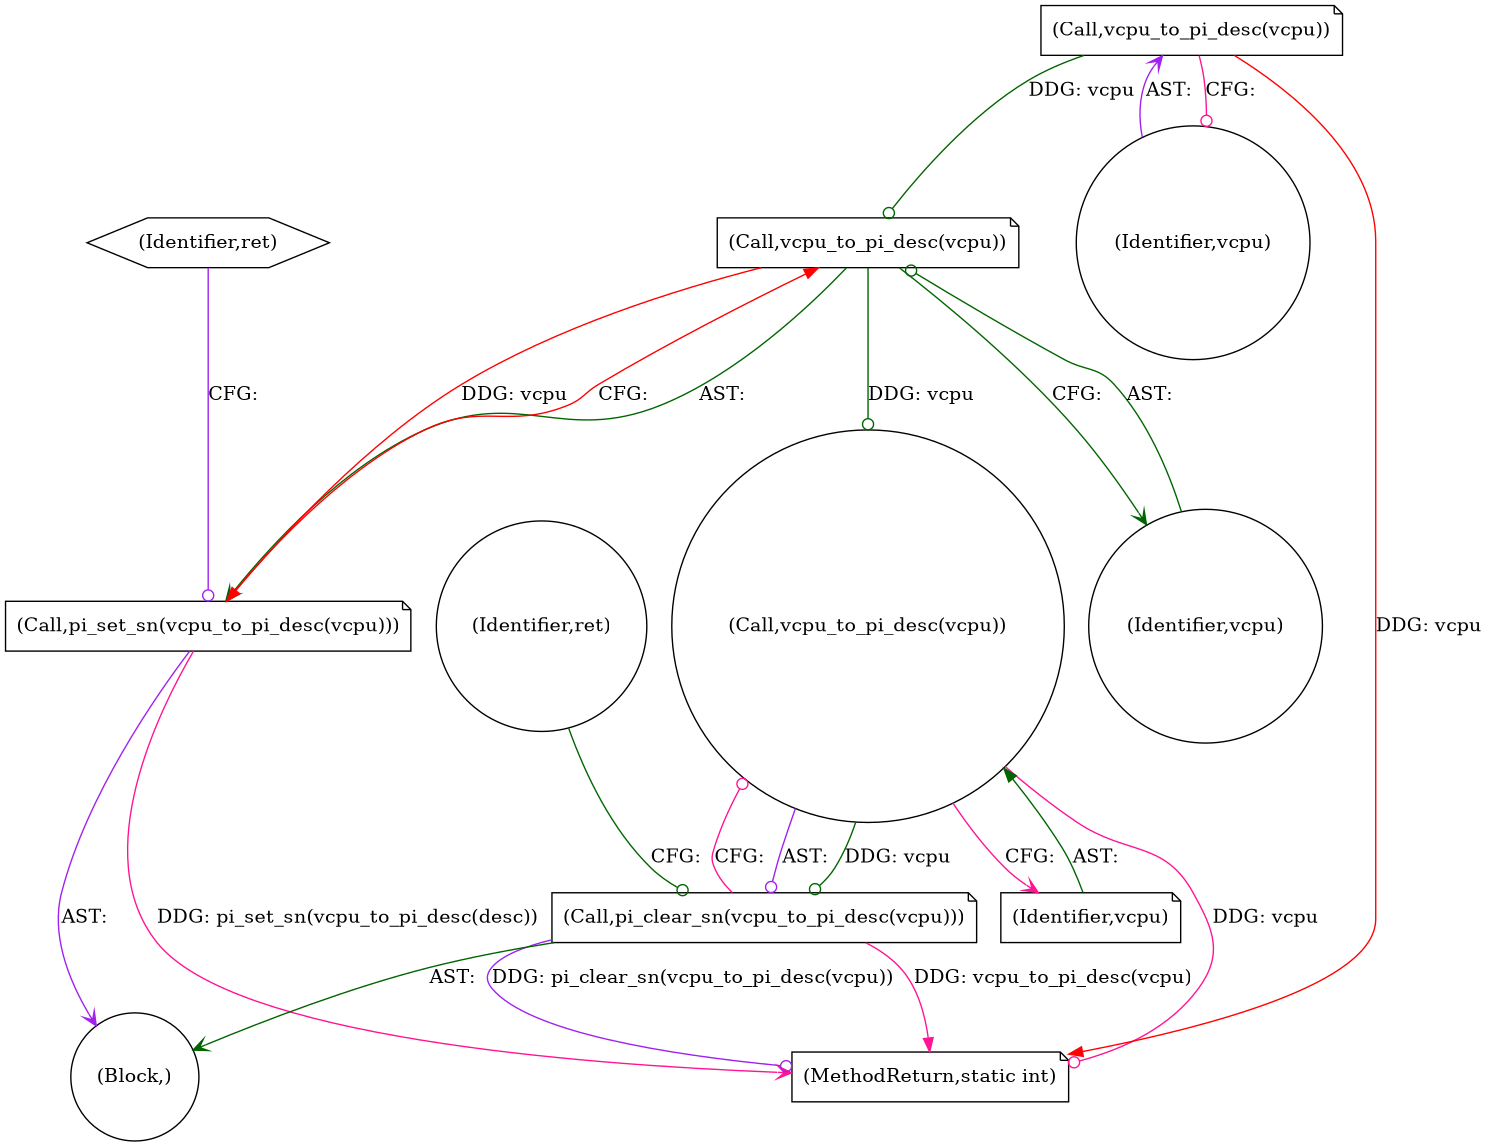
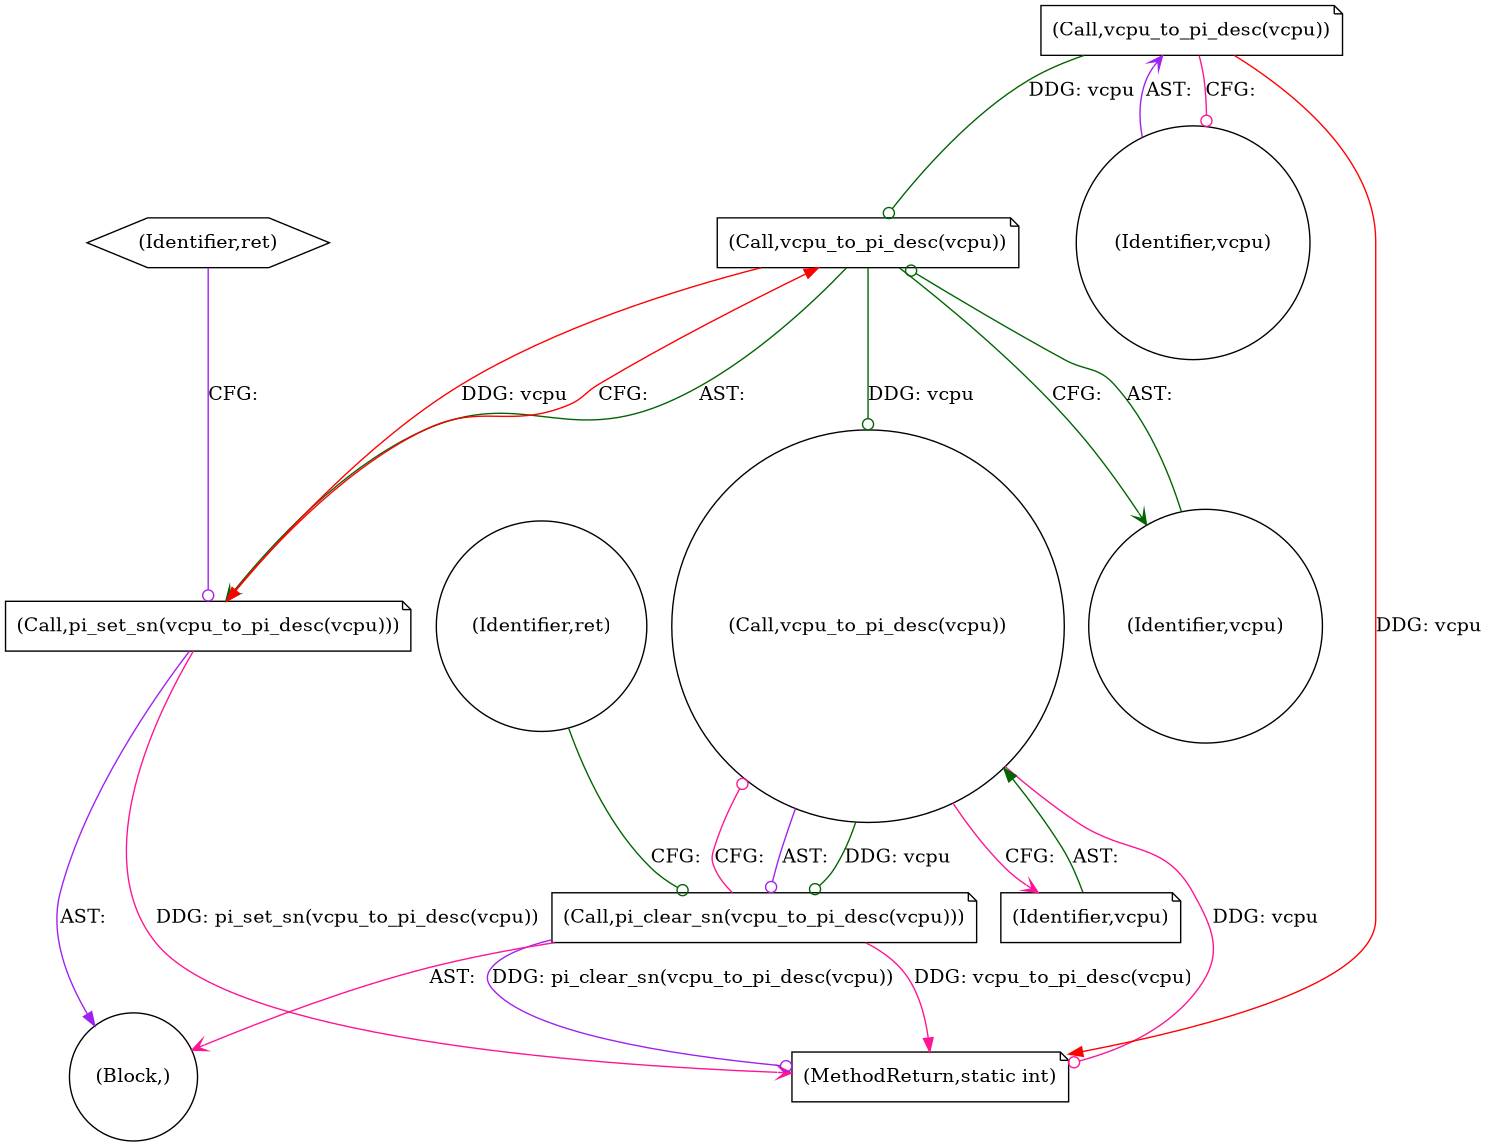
edge "(Call,pi_set_sn(vcpu_to_pi_desc(vcpu)))" -> "(Block,)": arrowhead vee -> normal
edge "(Call,pi_set_sn(vcpu_to_pi_desc(vcpu)))" -> "(MethodReturn,static int)": label "DDG: pi_set_sn(vcpu_to_pi_desc(desc))" -> "DDG: pi_set_sn(vcpu_to_pi_desc(vcpu))"
edge "(Call,pi_clear_sn(vcpu_to_pi_desc(vcpu)))" -> "(Block,)": color darkgreen -> deeppink
